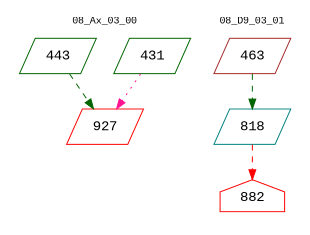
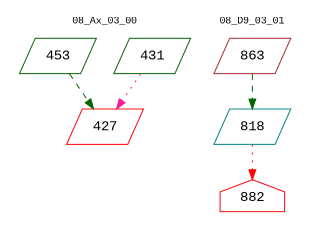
node "443": label "443" -> "453"
node "463": label "463" -> "863"
node "927": label "927" -> "427"
edge "818" -> "882": style dashed -> dotted
